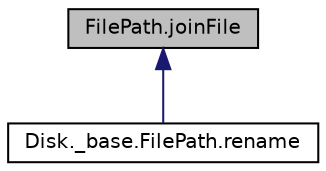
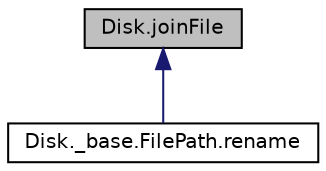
node "FilePath.joinFile": label "FilePath.joinFile" -> "Disk.joinFile"
